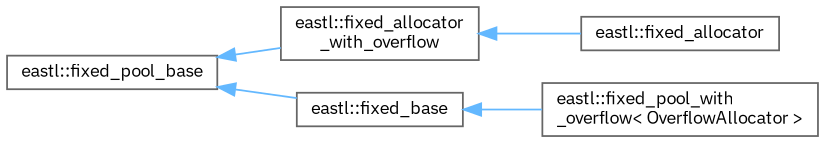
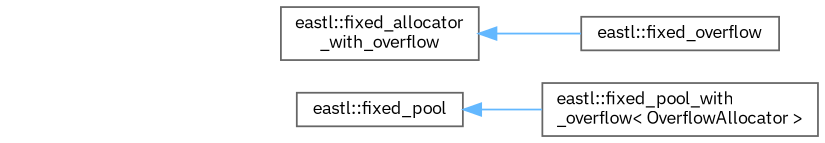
node "eastl::fixed_allocator": label "eastl::fixed_allocator" -> "eastl::fixed_overflow"
node "eastl::fixed_pool_base": removed
node "eastl::fixed_base": label "eastl::fixed_base" -> "eastl::fixed_pool"
